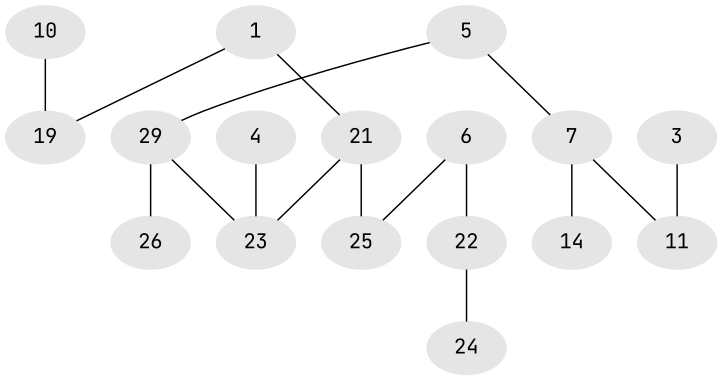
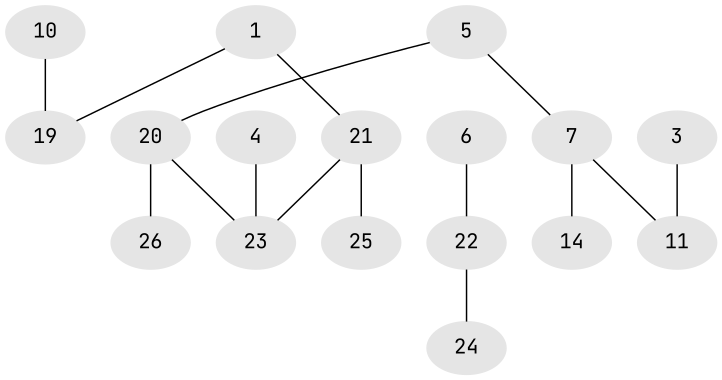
node "29": label "29" -> "20"
edge "6" -- "25": removed
